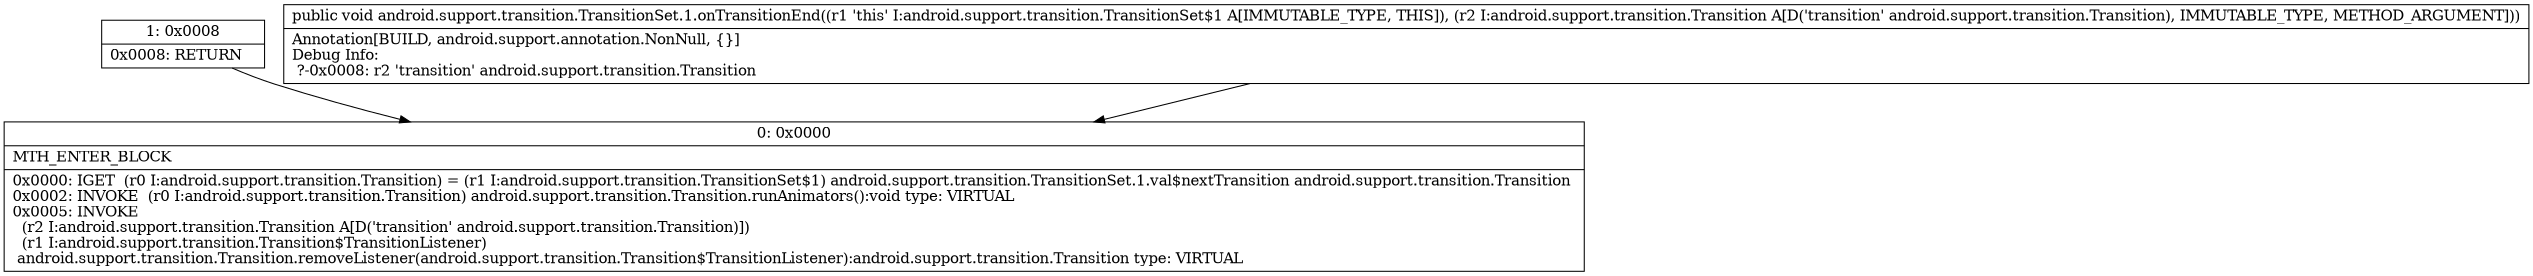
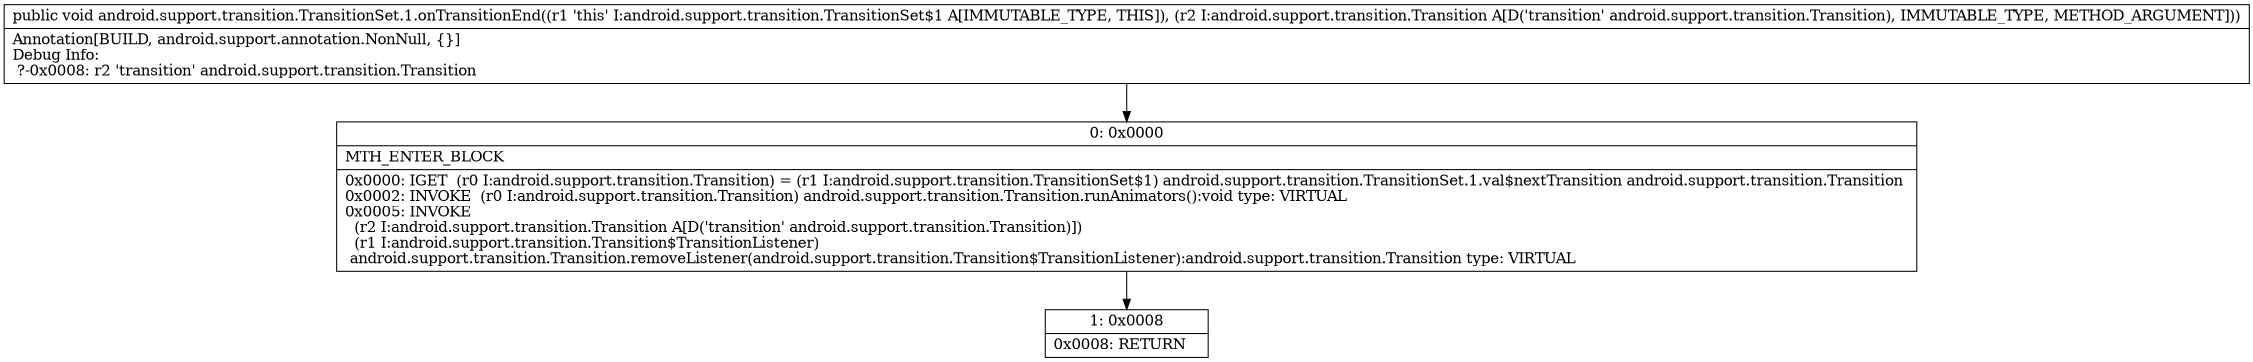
edge "1: 0x0008" -> "0: 0x0000": reversed
